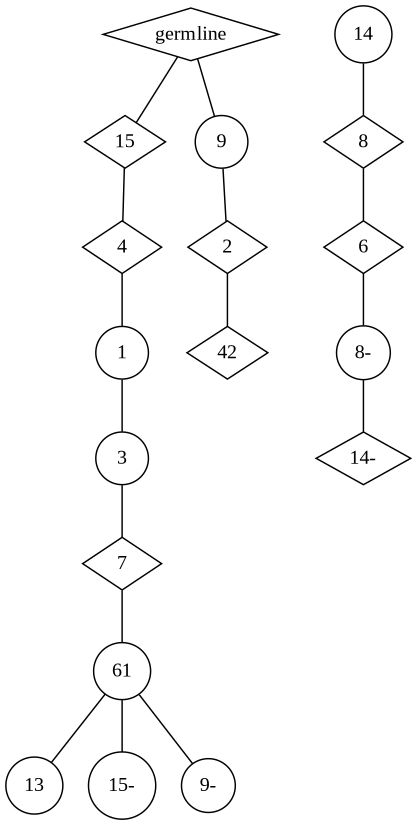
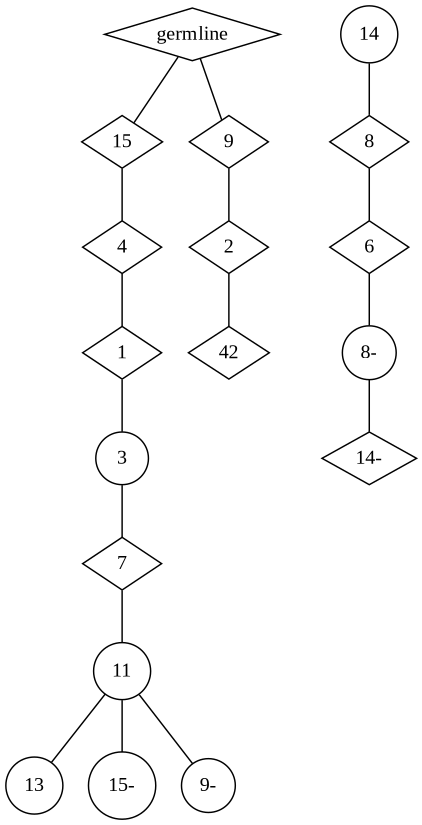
node "9": shape circle -> diamond
node "1": shape circle -> diamond
node "61": label "61" -> "11"
